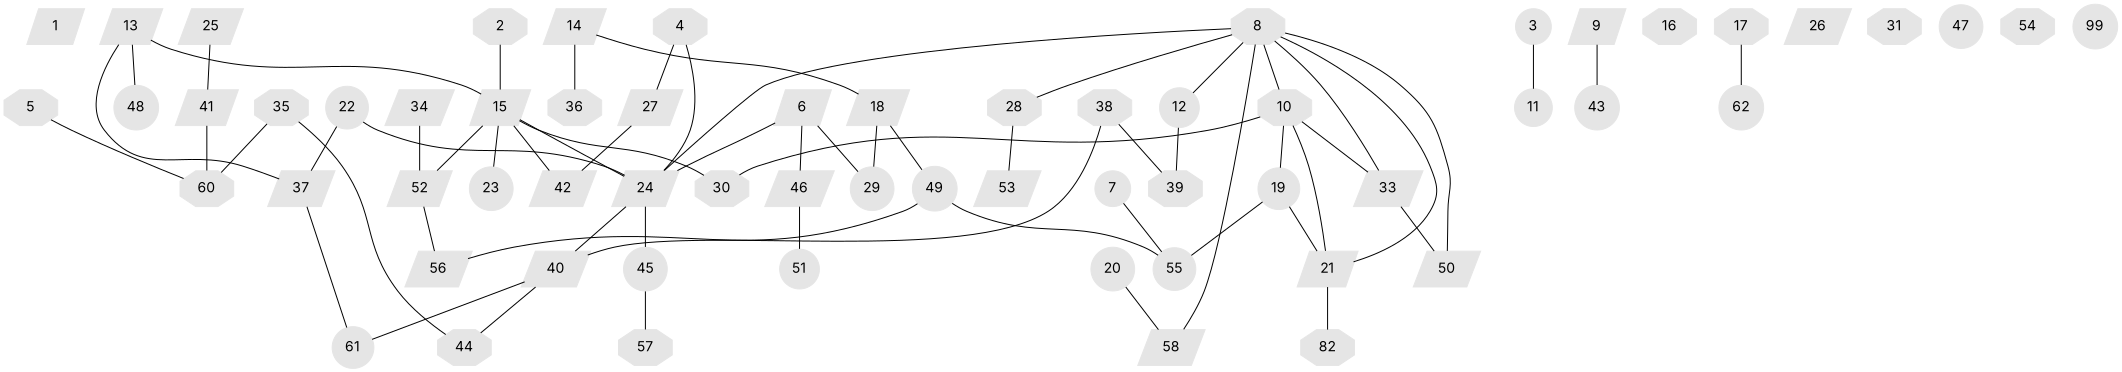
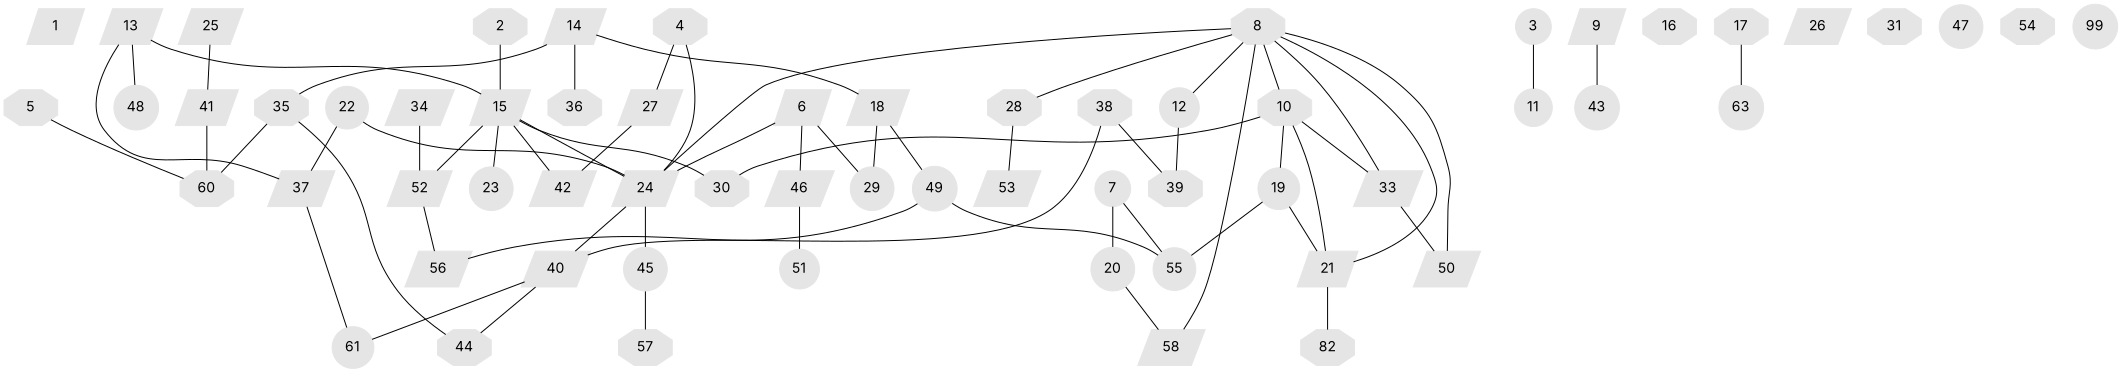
edge "14" -- "35": added
node "62": label "62" -> "63"
edge "7" -- "20": added
